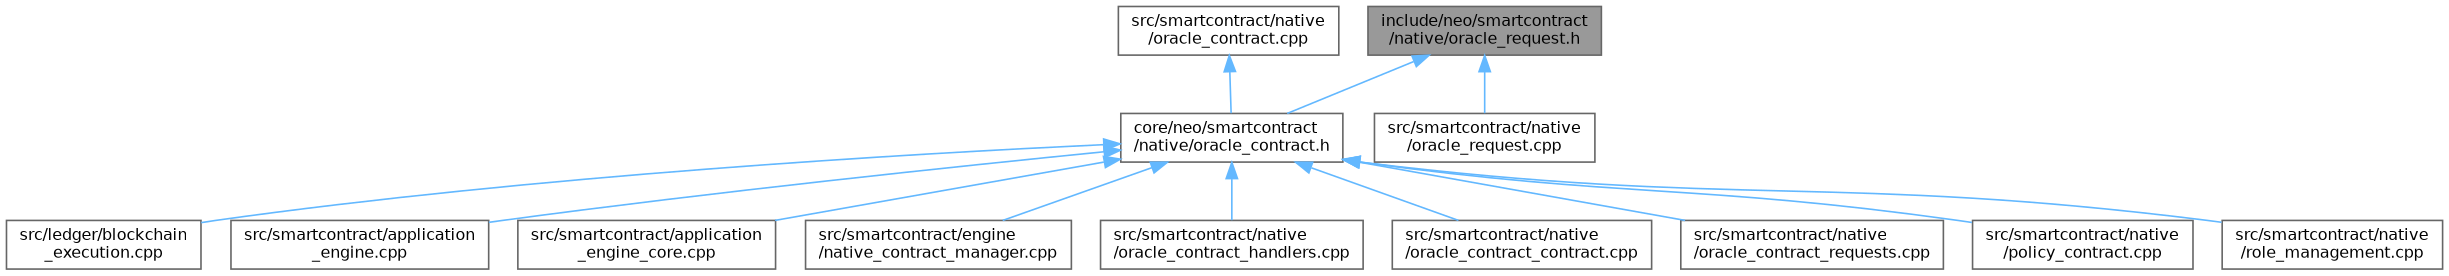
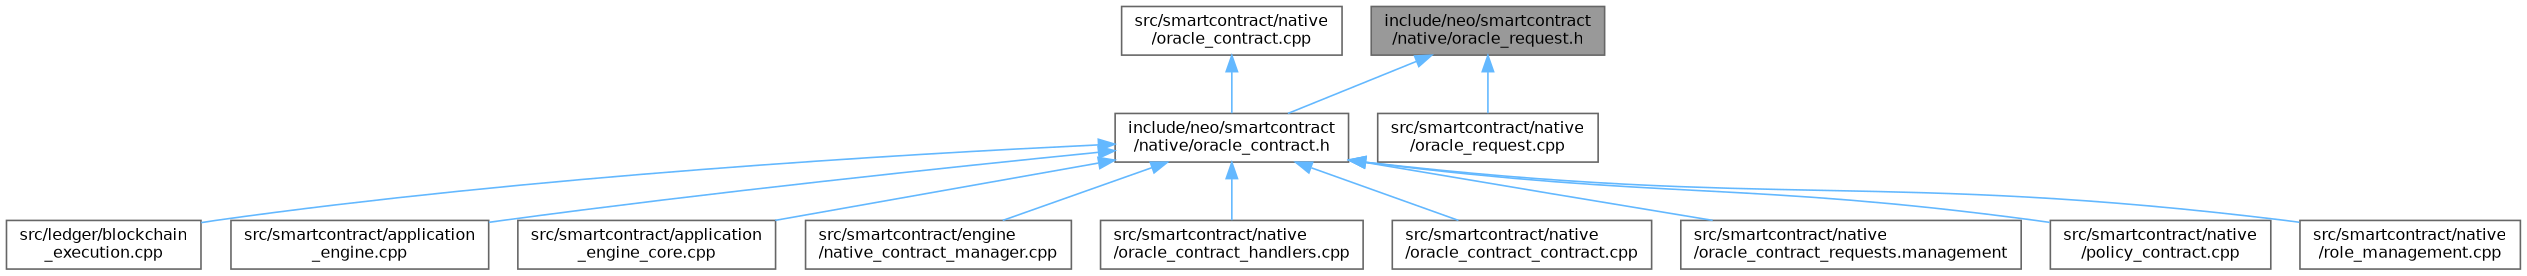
node "core/neo/smartcontract /native/oracle_contract.h": label "core/neo/smartcontract /native/oracle_contract.h" -> "include/neo/smartcontract /native/oracle_contract.h"
node "src/smartcontract/native /oracle_contract_requests.cpp": label "src/smartcontract/native /oracle_contract_requests.cpp" -> "src/smartcontract/native /oracle_contract_requests.management"
